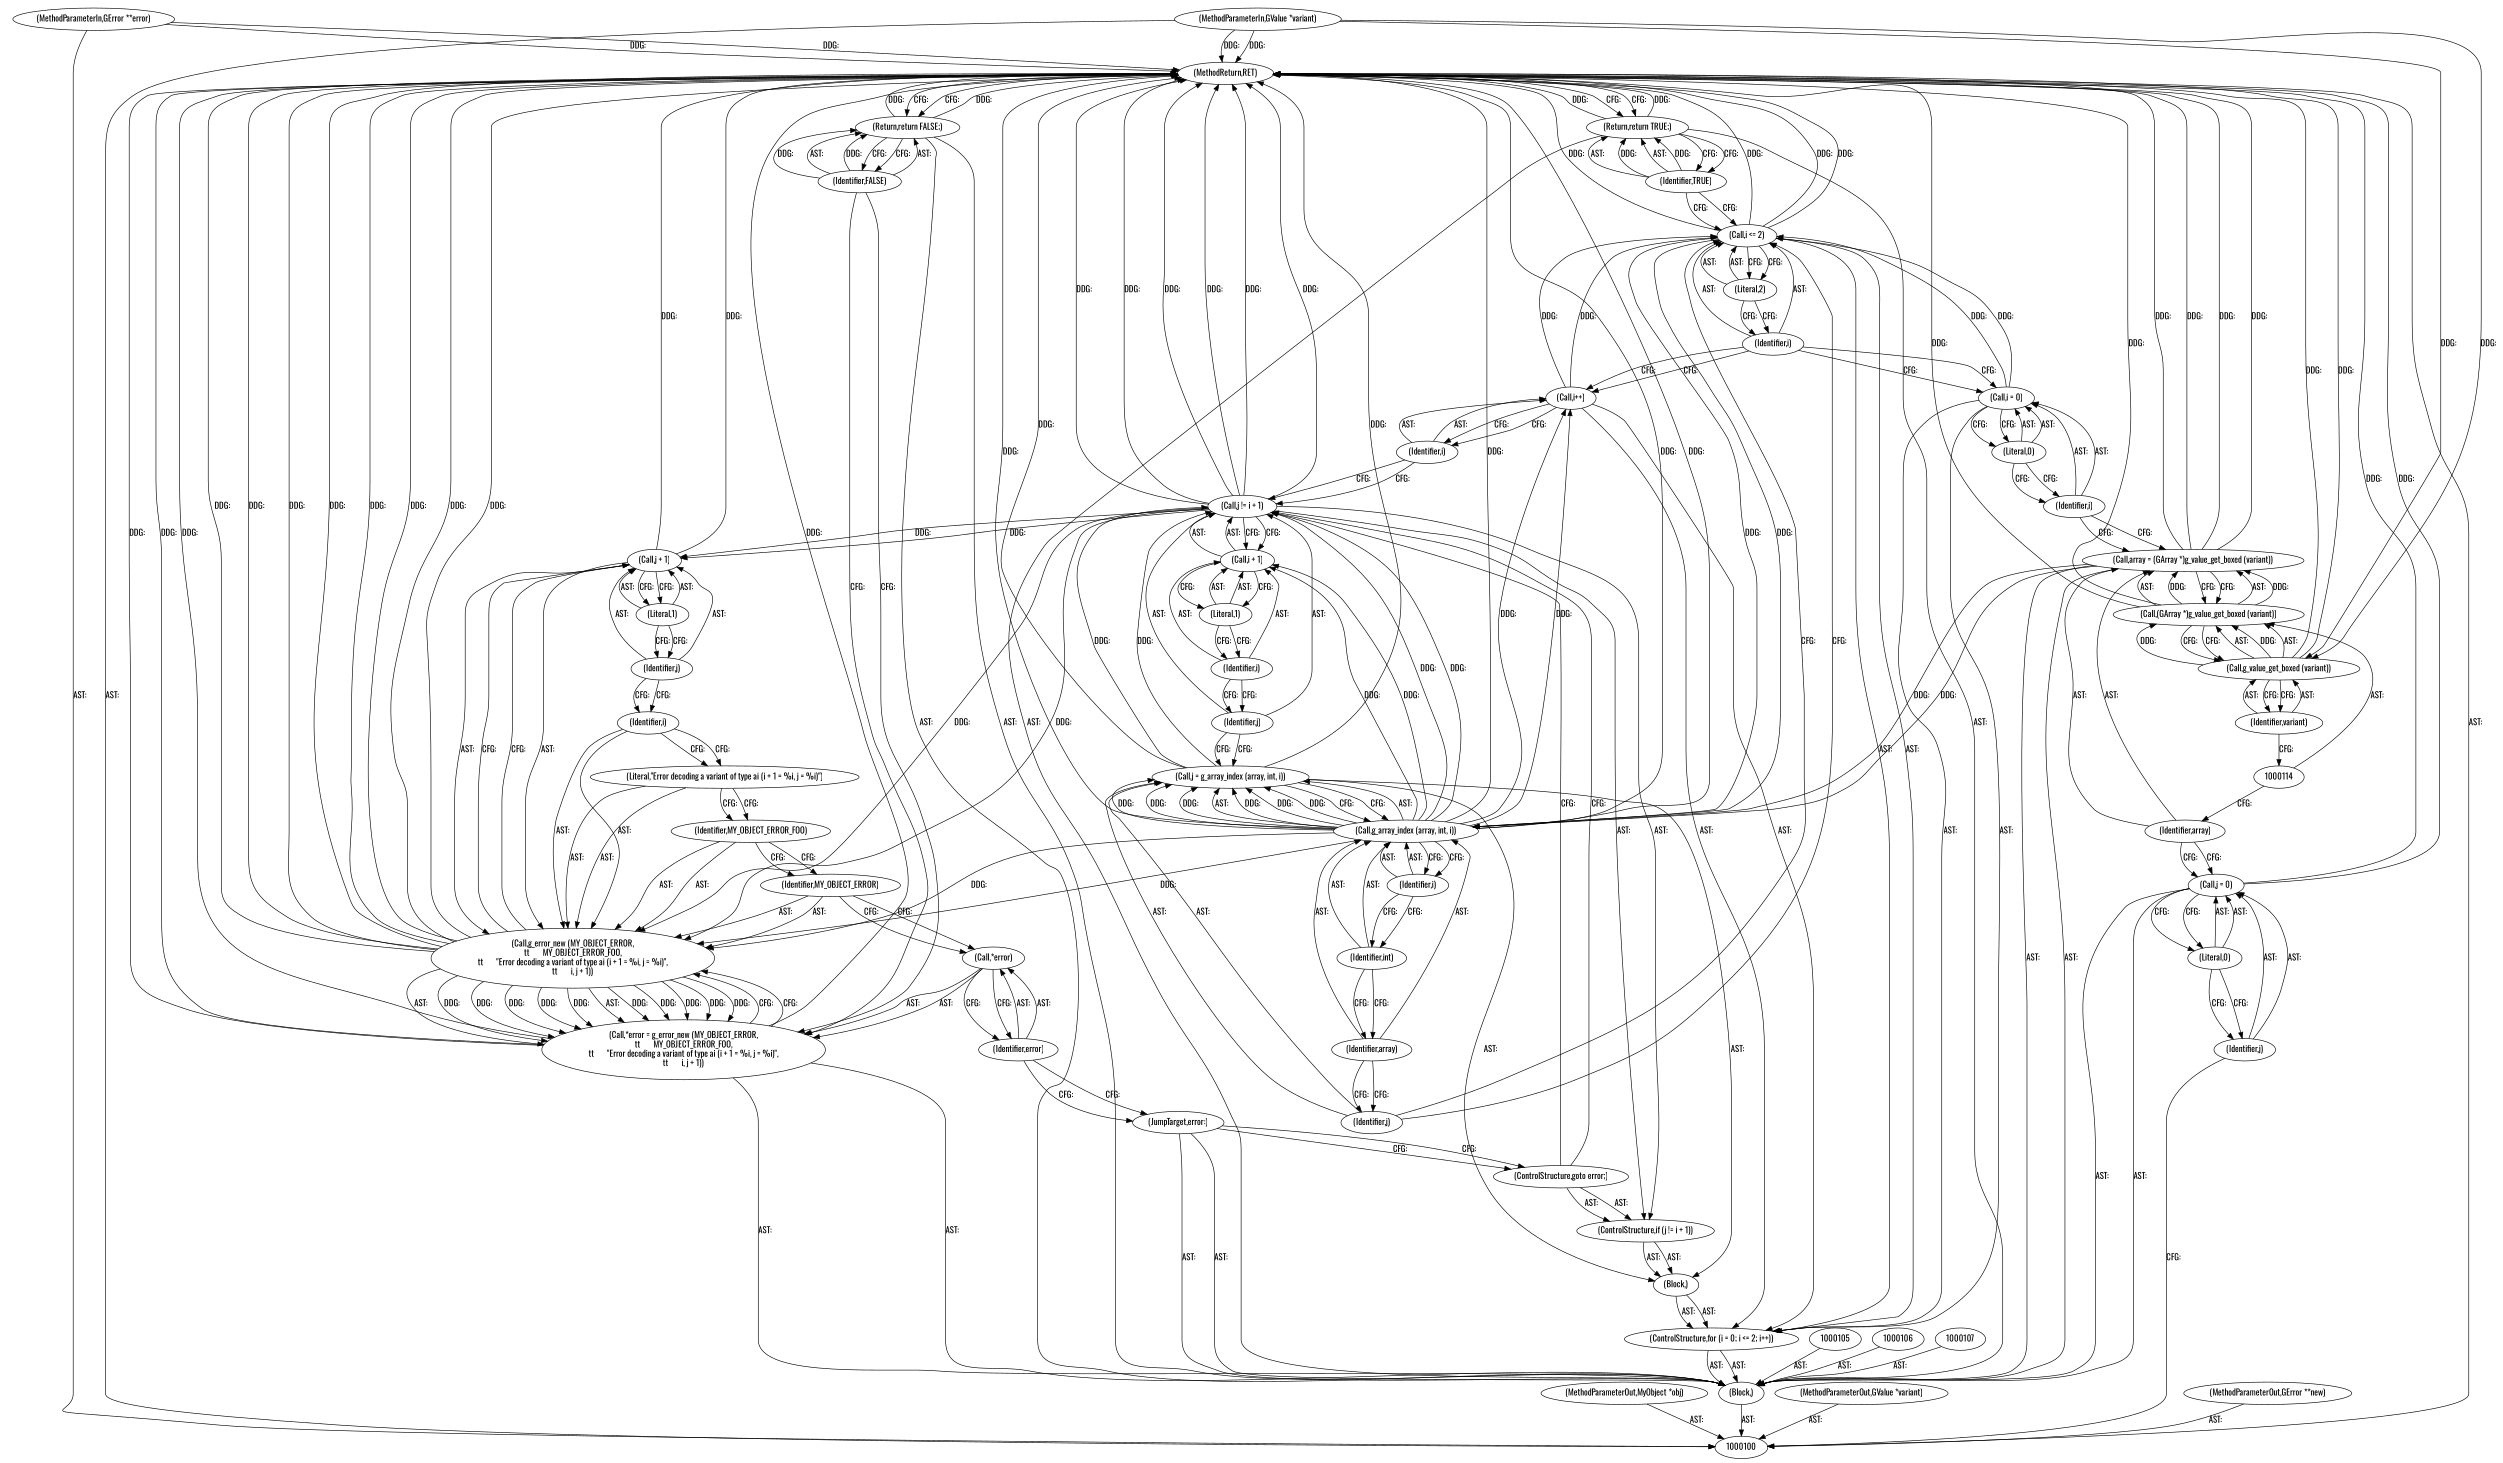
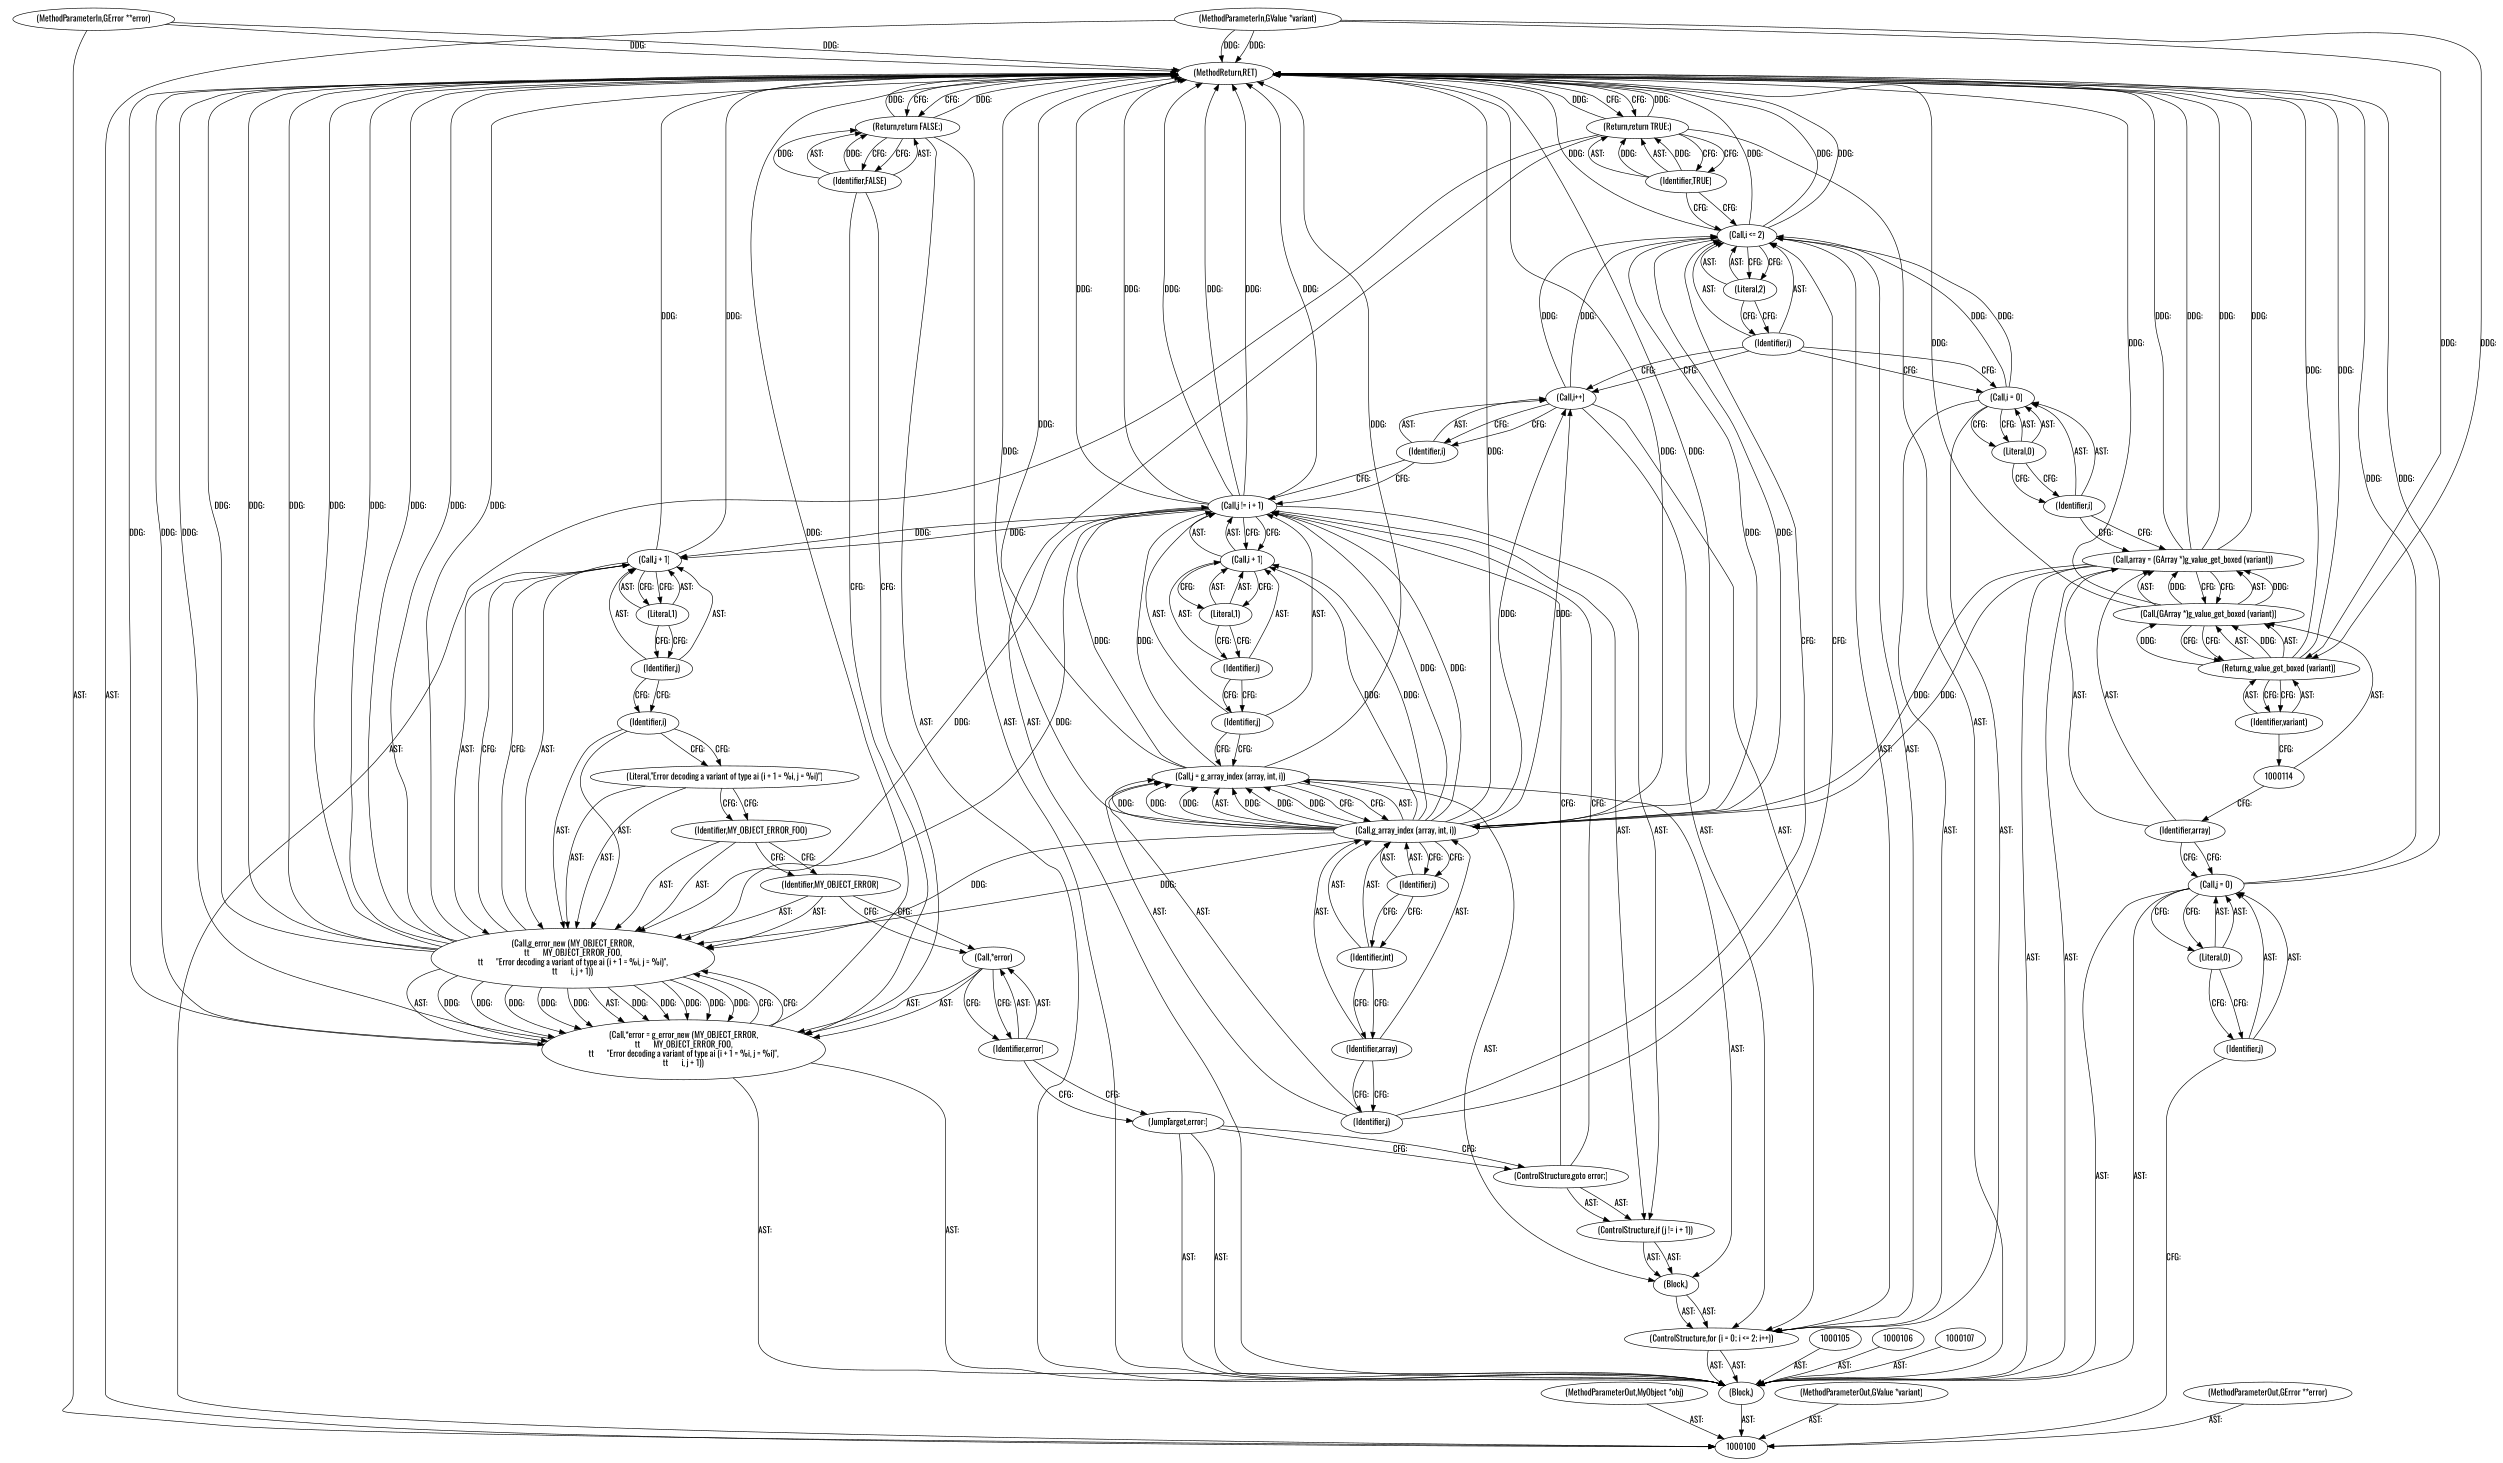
edge "(MethodReturn,RET)" -> "1000100": now "(Return,return TRUE;)" -> "1000100"
node "(Call,g_value_get_boxed (variant))": label "(Call,g_value_get_boxed (variant))" -> "(Return,g_value_get_boxed (variant))"
node "(MethodParameterOut,GError **new)": label "(MethodParameterOut,GError **new)" -> "(MethodParameterOut,GError **error)"
